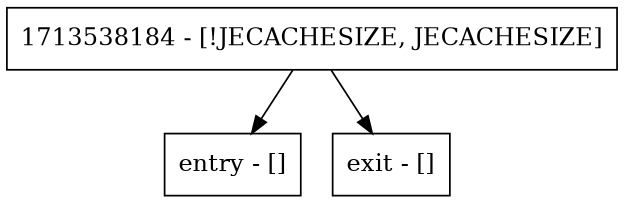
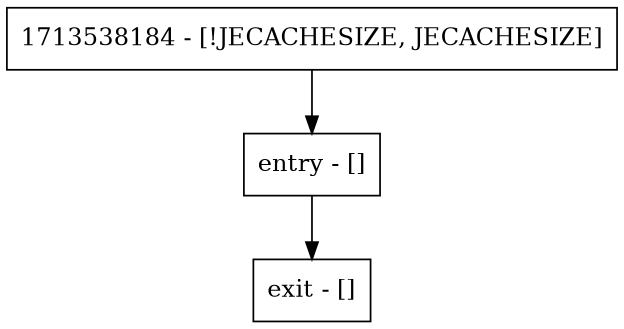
edge "1713538184 - [!JECACHESIZE, JECACHESIZE]" -> "exit - []": now "entry - []" -> "exit - []"
